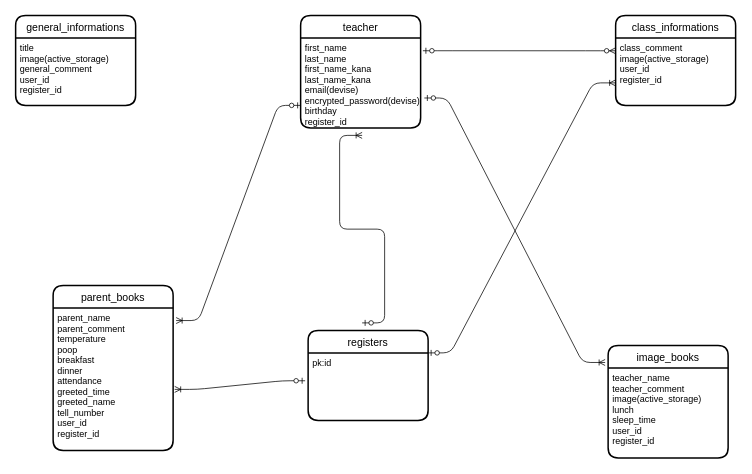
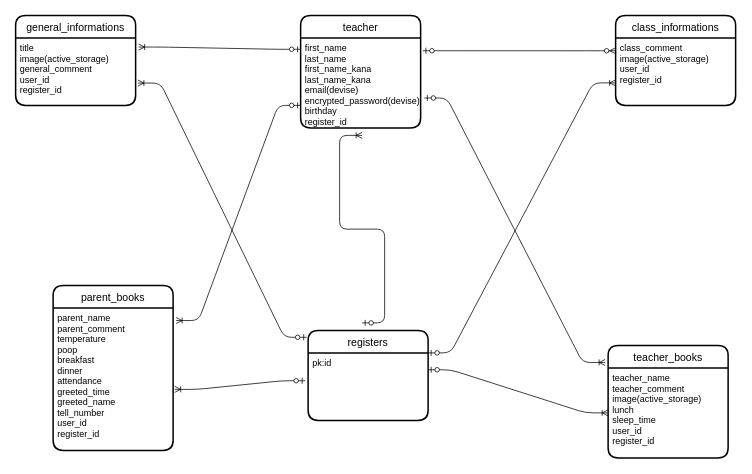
edge "title image(active_storage) general_comment user_id register_id" -- "first_name last_name first_name_kana last_name_kana email(devise) encrypted_password(devise) birthday register_id": added
edge "title image(active_storage) general_comment user_id register_id" -- "registers": added
node "image_books": label "image_books" -> "teacher_books"
edge "pk:id" -- "teacher_name teacher_comment image(active_storage) lunch sleep_time user_id register_id": added
